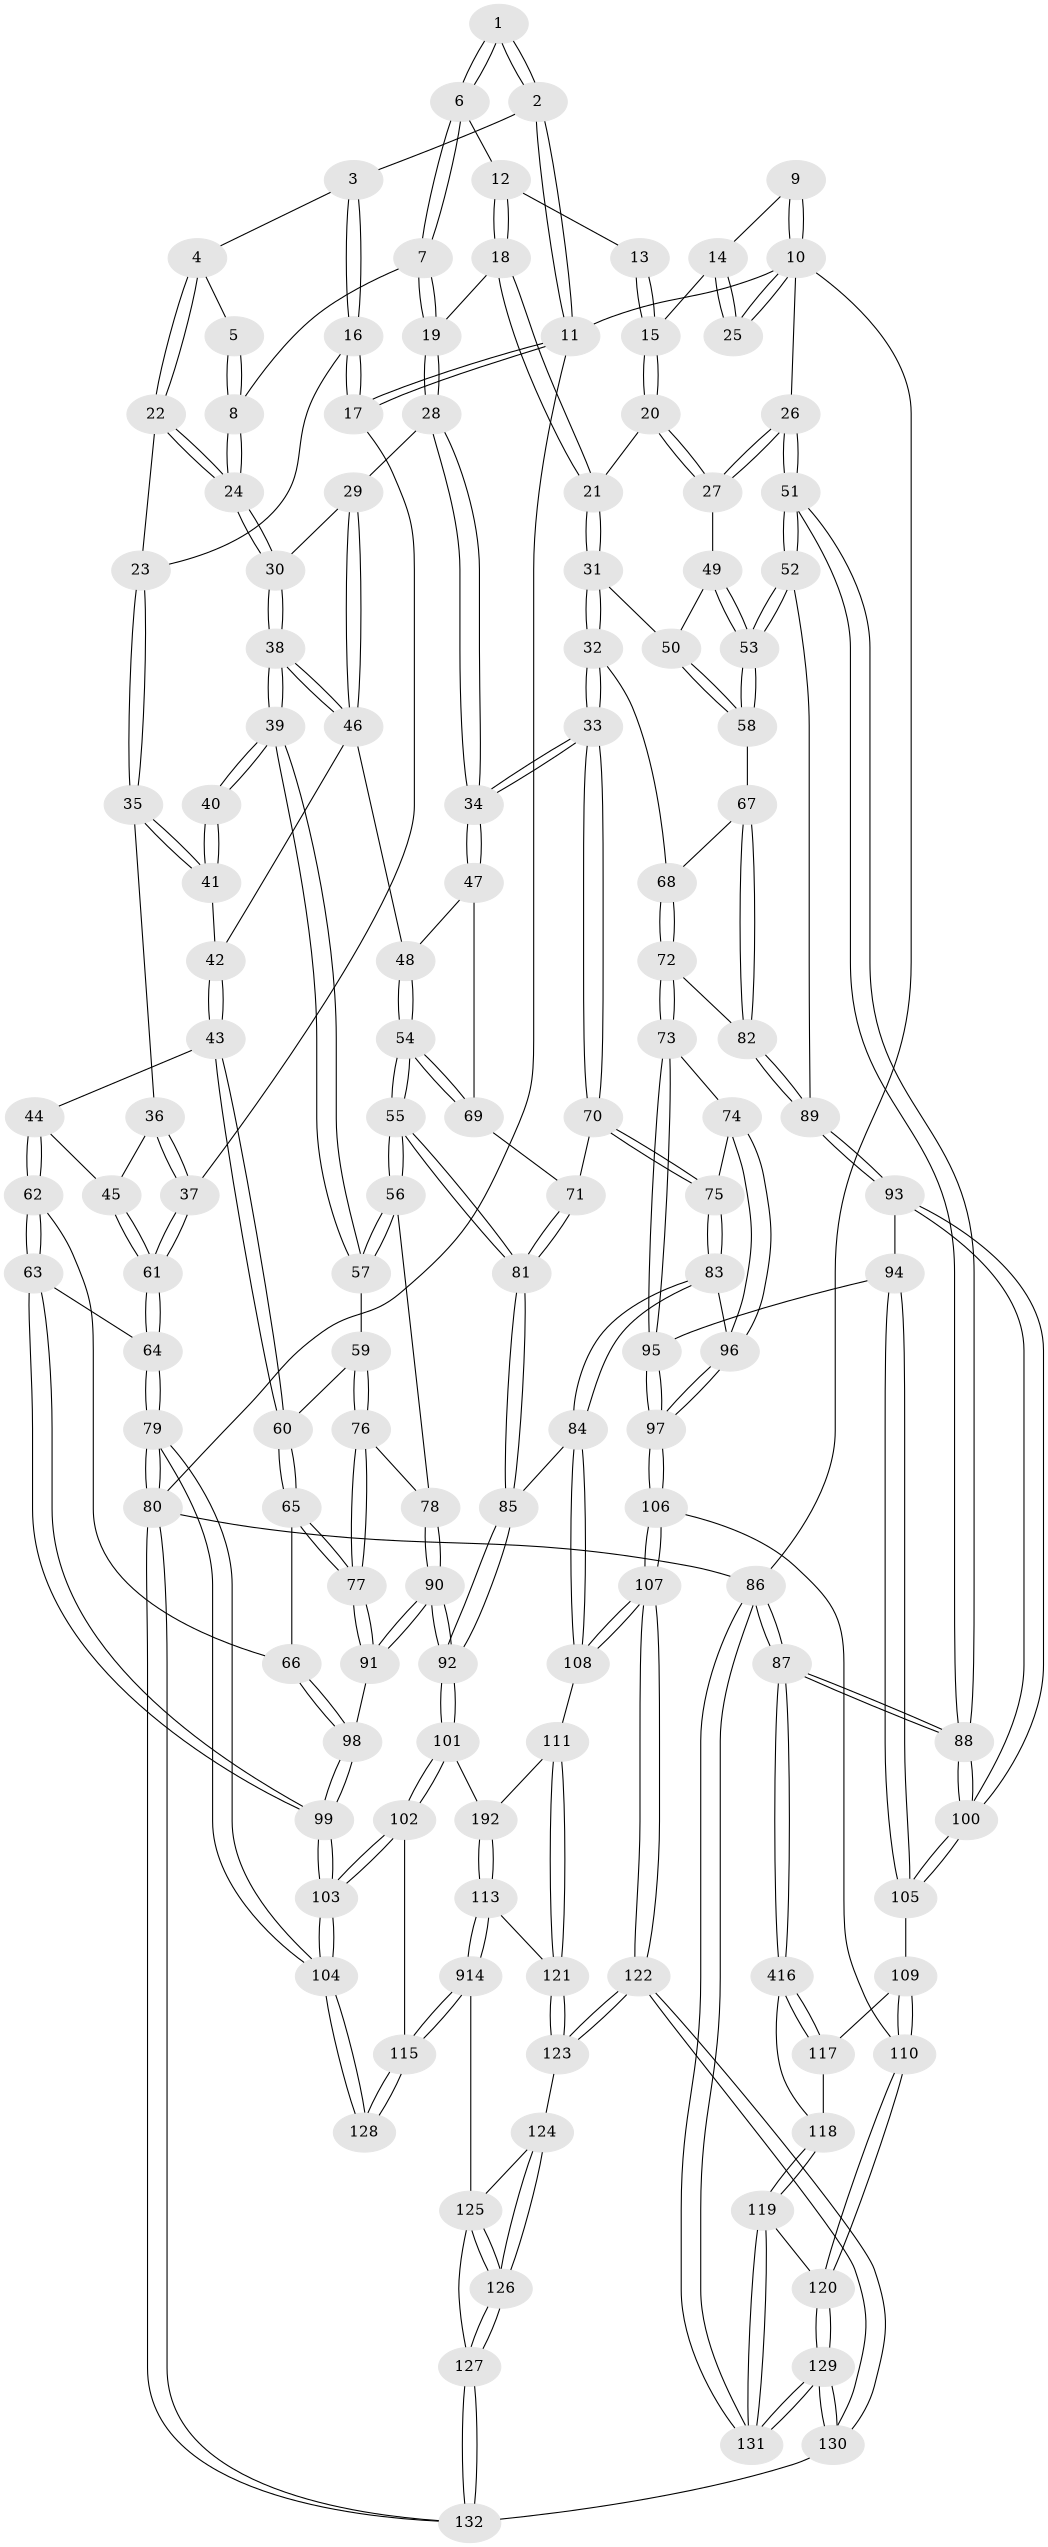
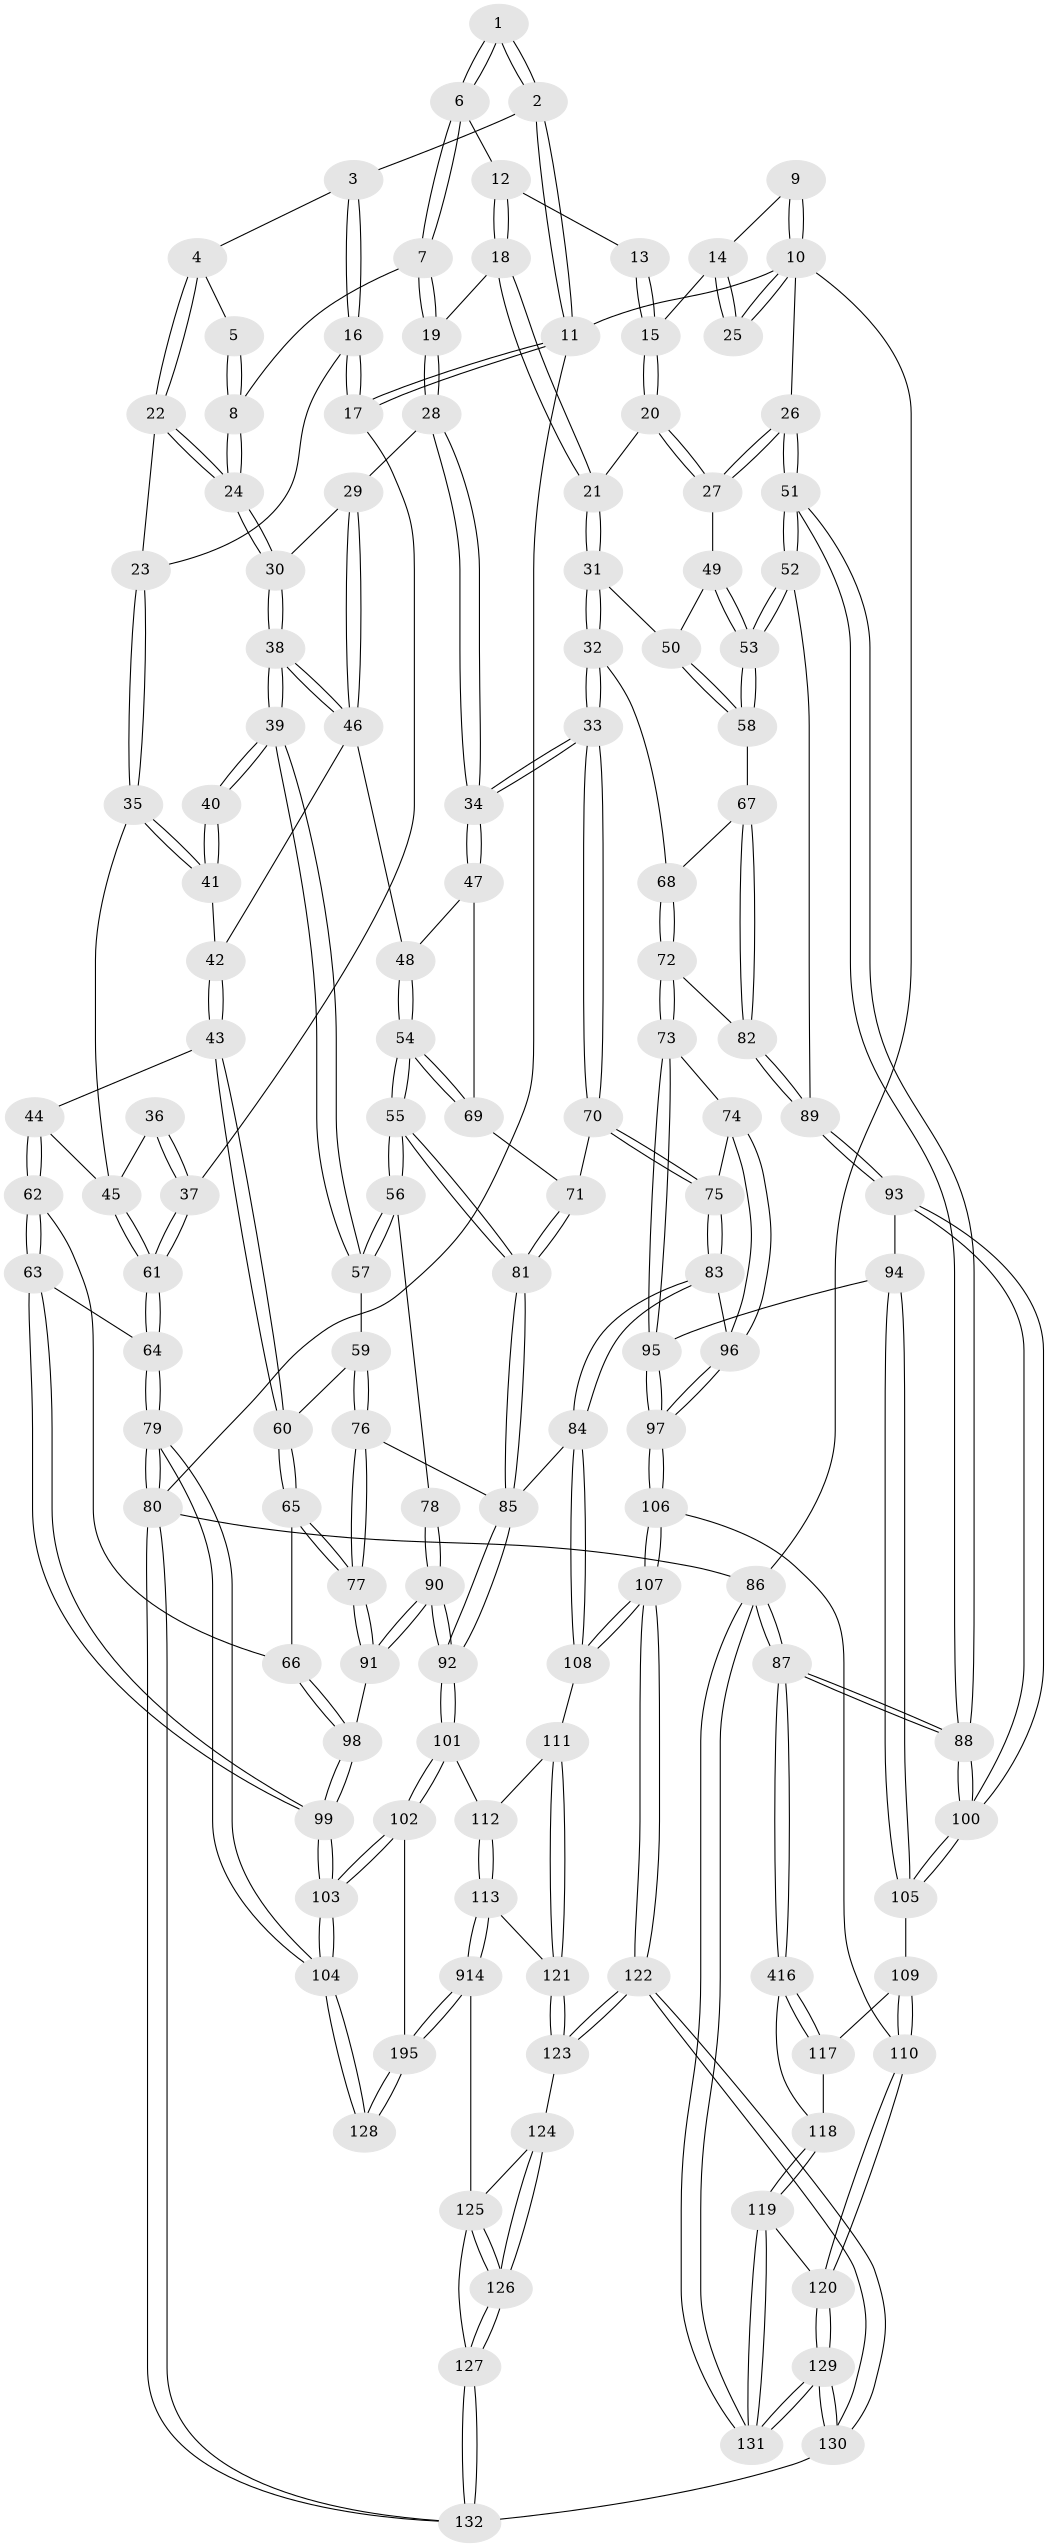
edge "35" -- "36": now "35" -- "45"
edge "76" -- "78": now "76" -- "85"
node "192": label "192" -> "112"
node "115": label "115" -> "195"
